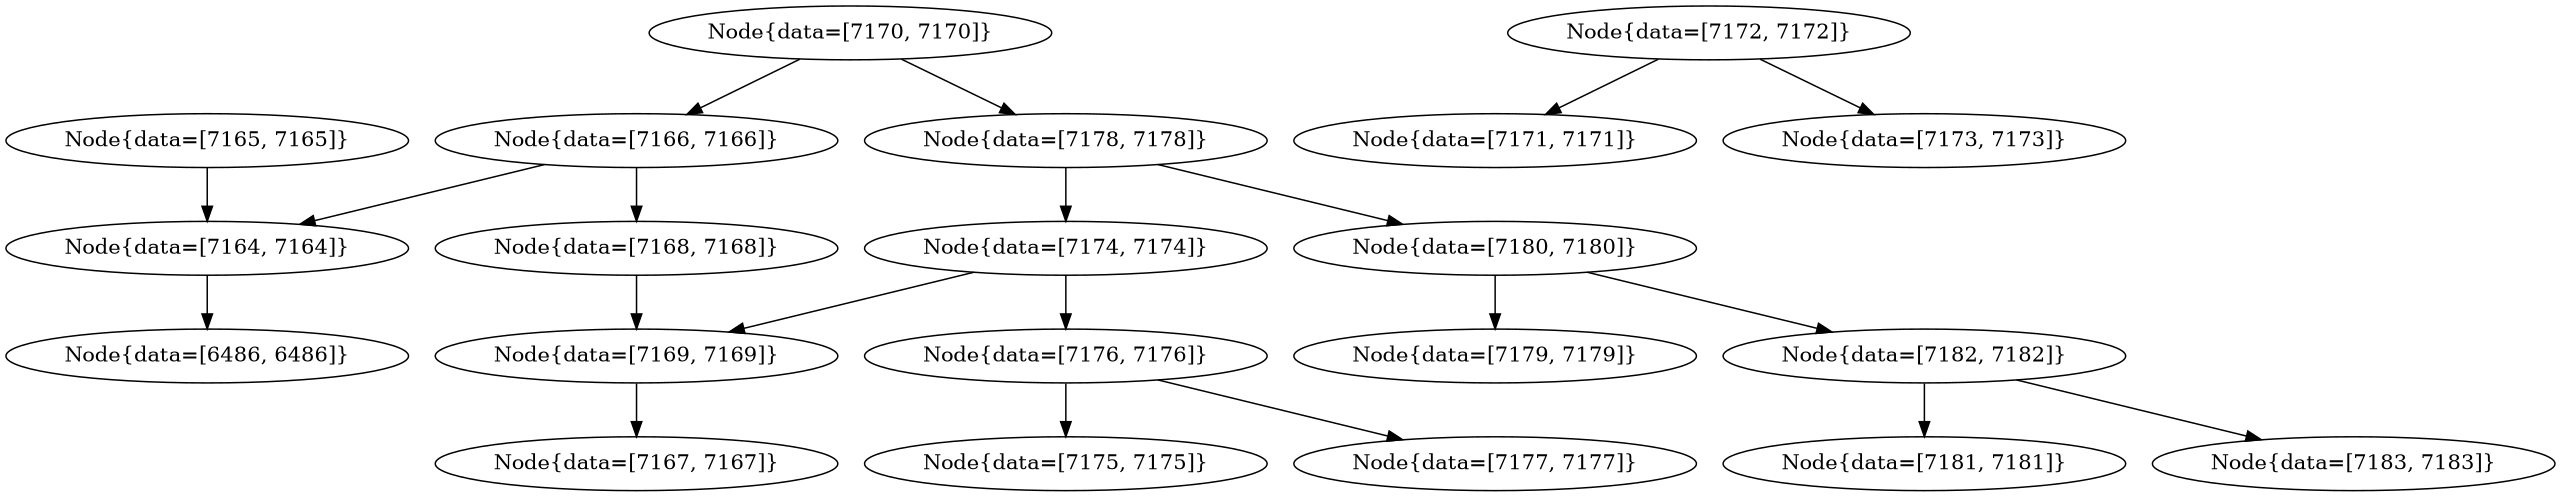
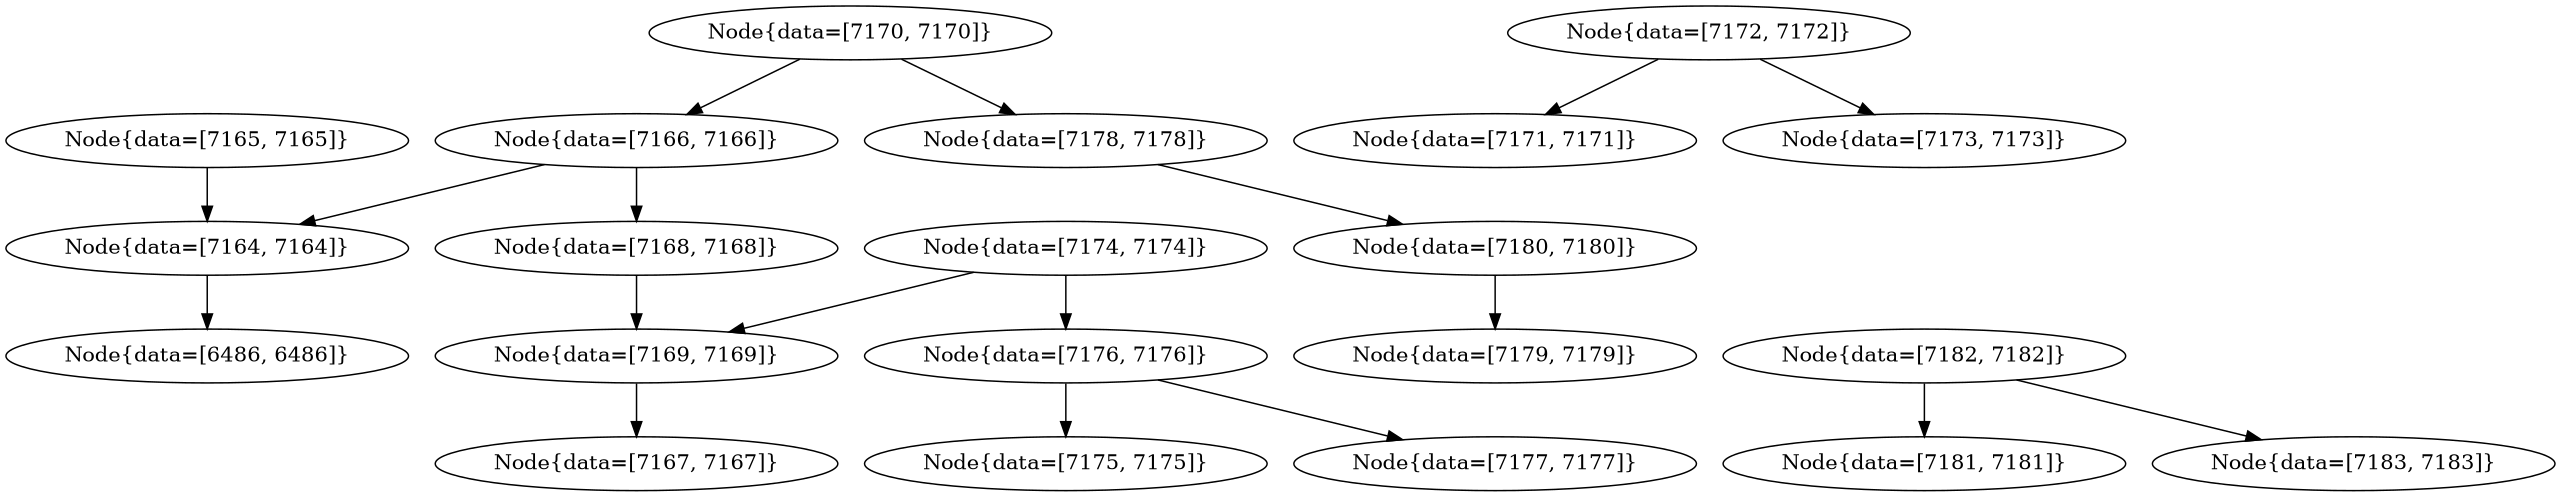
edge "Node{data=[7178, 7178]}" -> "Node{data=[7174, 7174]}": removed
edge "Node{data=[7180, 7180]}" -> "Node{data=[7182, 7182]}": removed
